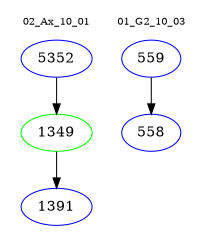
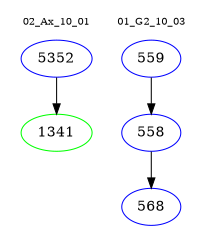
node "1349": label "1349" -> "1341"
node "1391": removed
node "568": added
